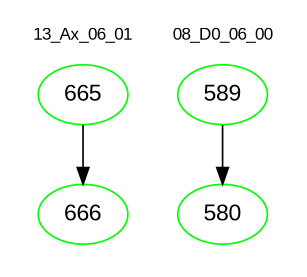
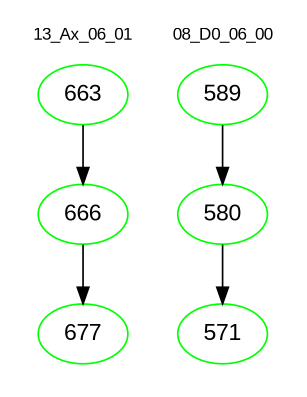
node "665": label "665" -> "663"
node "677": added
node "571": added
